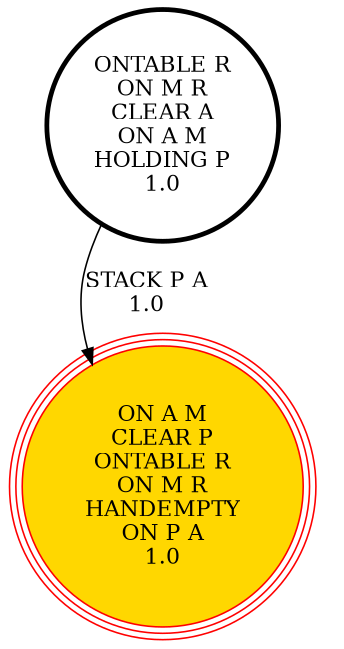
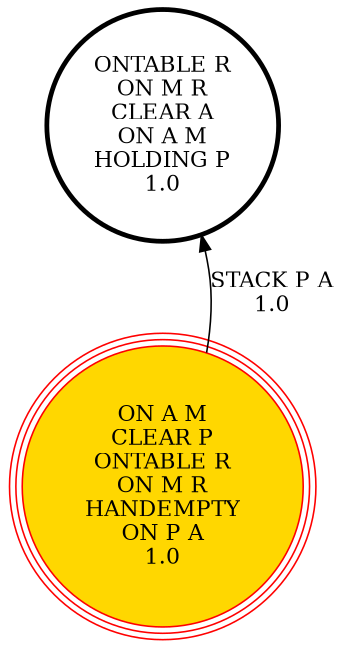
edge "ONTABLE R ON M R CLEAR A ON A M HOLDING P 1.0" -> "ON A M CLEAR P ONTABLE R ON M R HANDEMPTY ON P A 1.0": reversed
